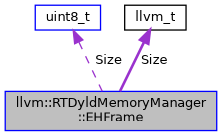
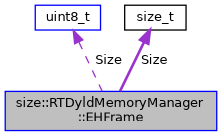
node "llvm_t": label "llvm_t" -> "size_t"
node "llvm::RTDyldMemoryManager ::EHFrame": label "llvm::RTDyldMemoryManager ::EHFrame" -> "size::RTDyldMemoryManager ::EHFrame"
